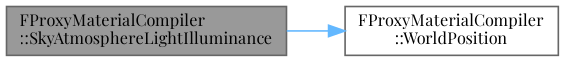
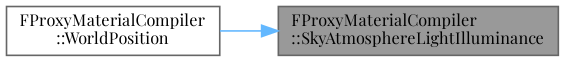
edge "FProxyMaterialCompiler ::SkyAtmosphereLightIlluminance" -> "FProxyMaterialCompiler ::WorldPosition": reversed
